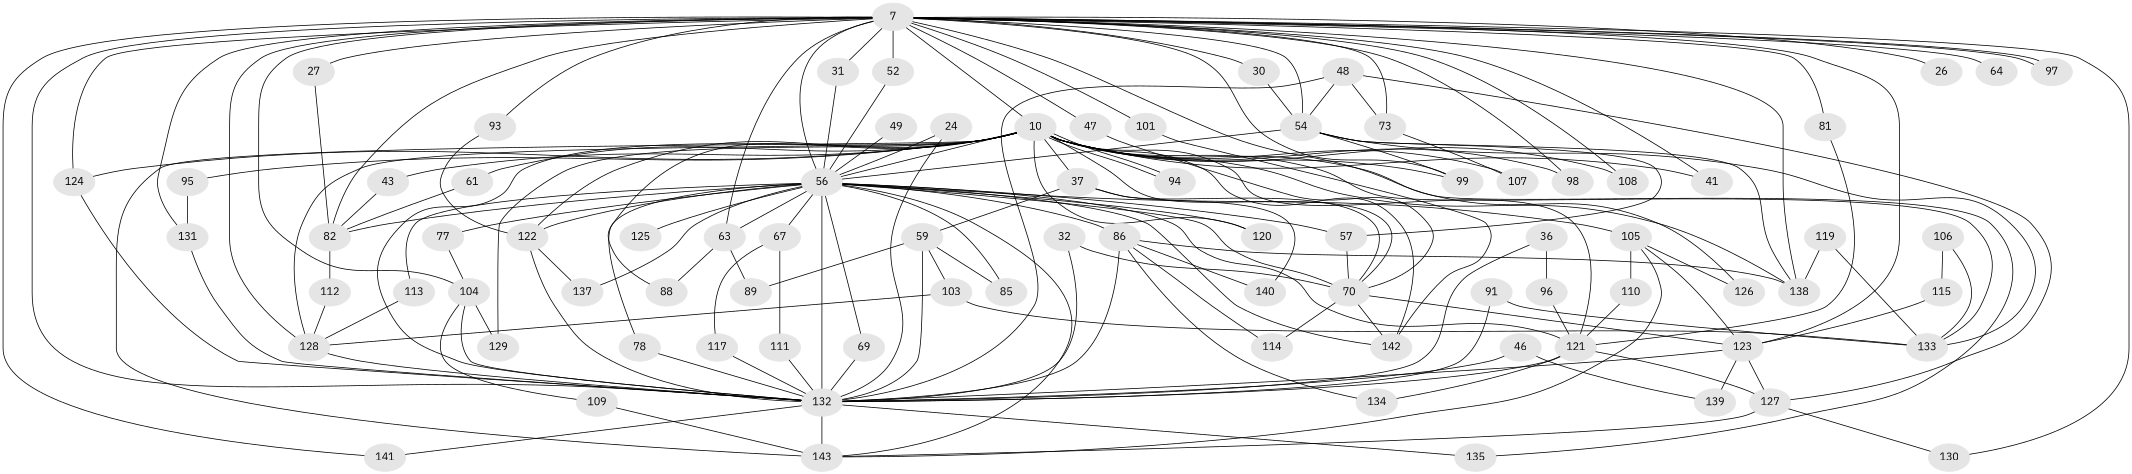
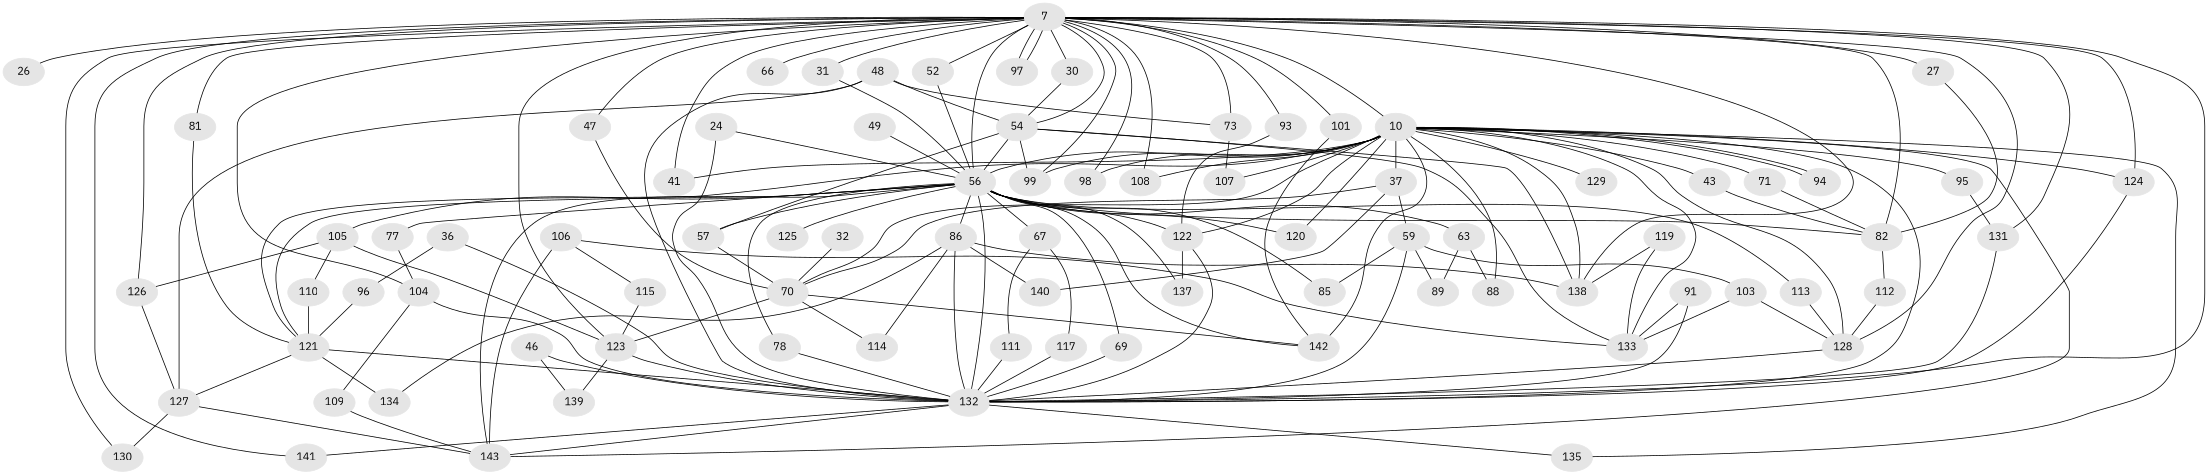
node "64": label "64" -> "66"
edge "7" -- "63": removed
node "61": label "61" -> "71"
edge "56" -- "70": removed
edge "104" -- "129": removed
edge "123" -- "127": now "126" -- "127"
edge "32" -- "132": removed
edge "105" -- "143": now "106" -- "143"
